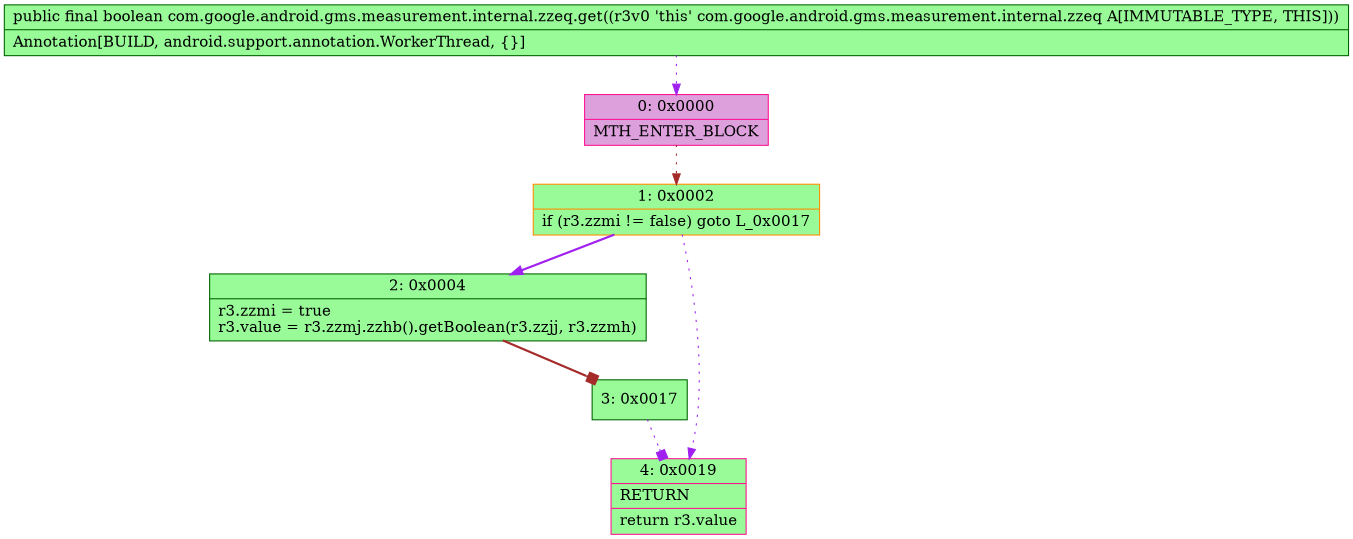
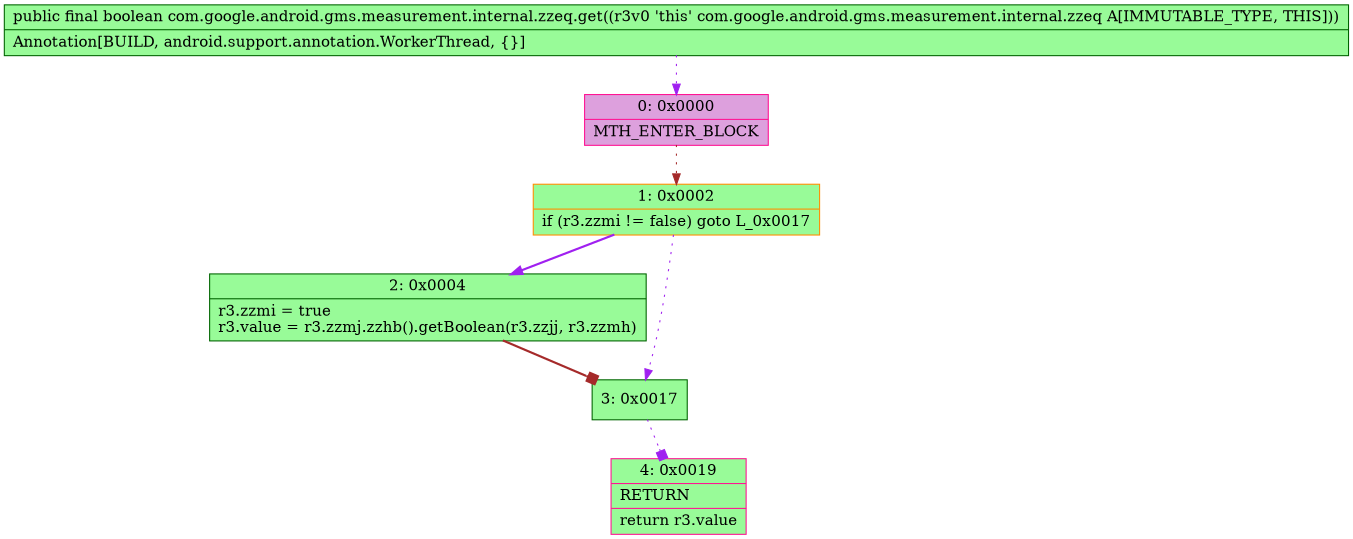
edge "1: 0x0002" -> "4: 0x0019": now "1: 0x0002" -> "3: 0x0017"
